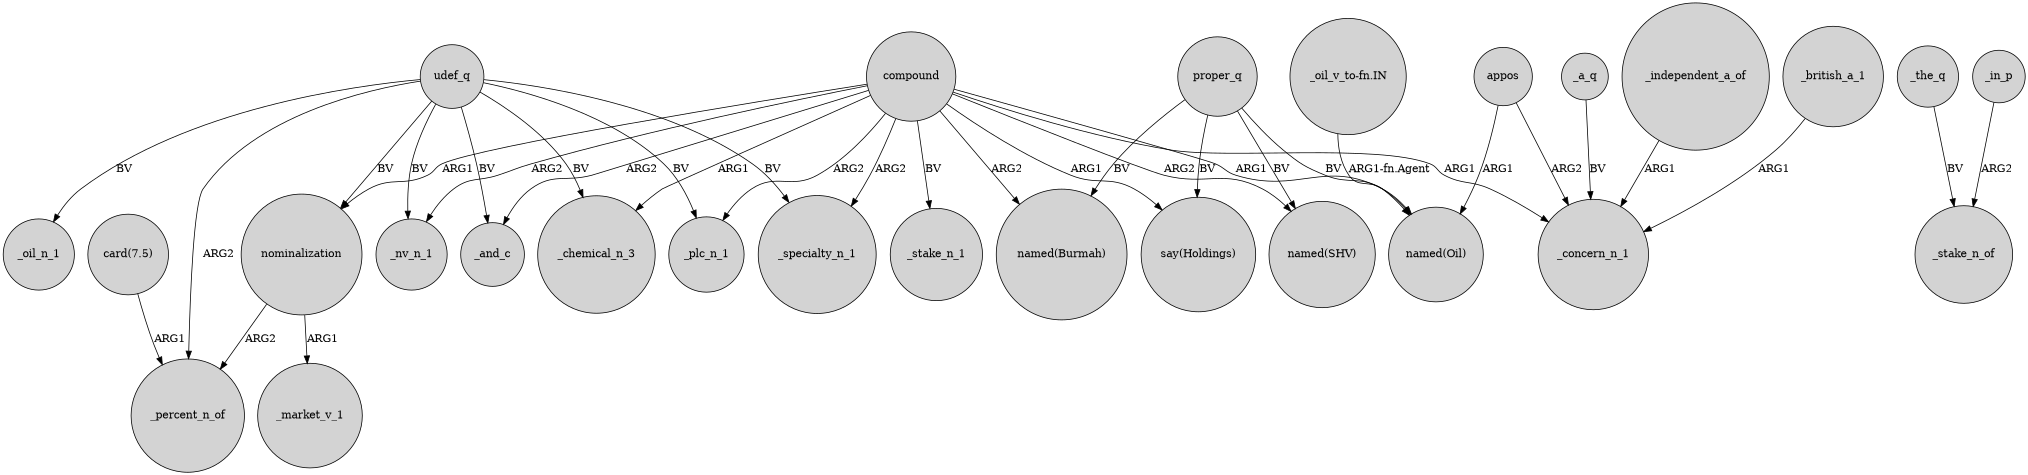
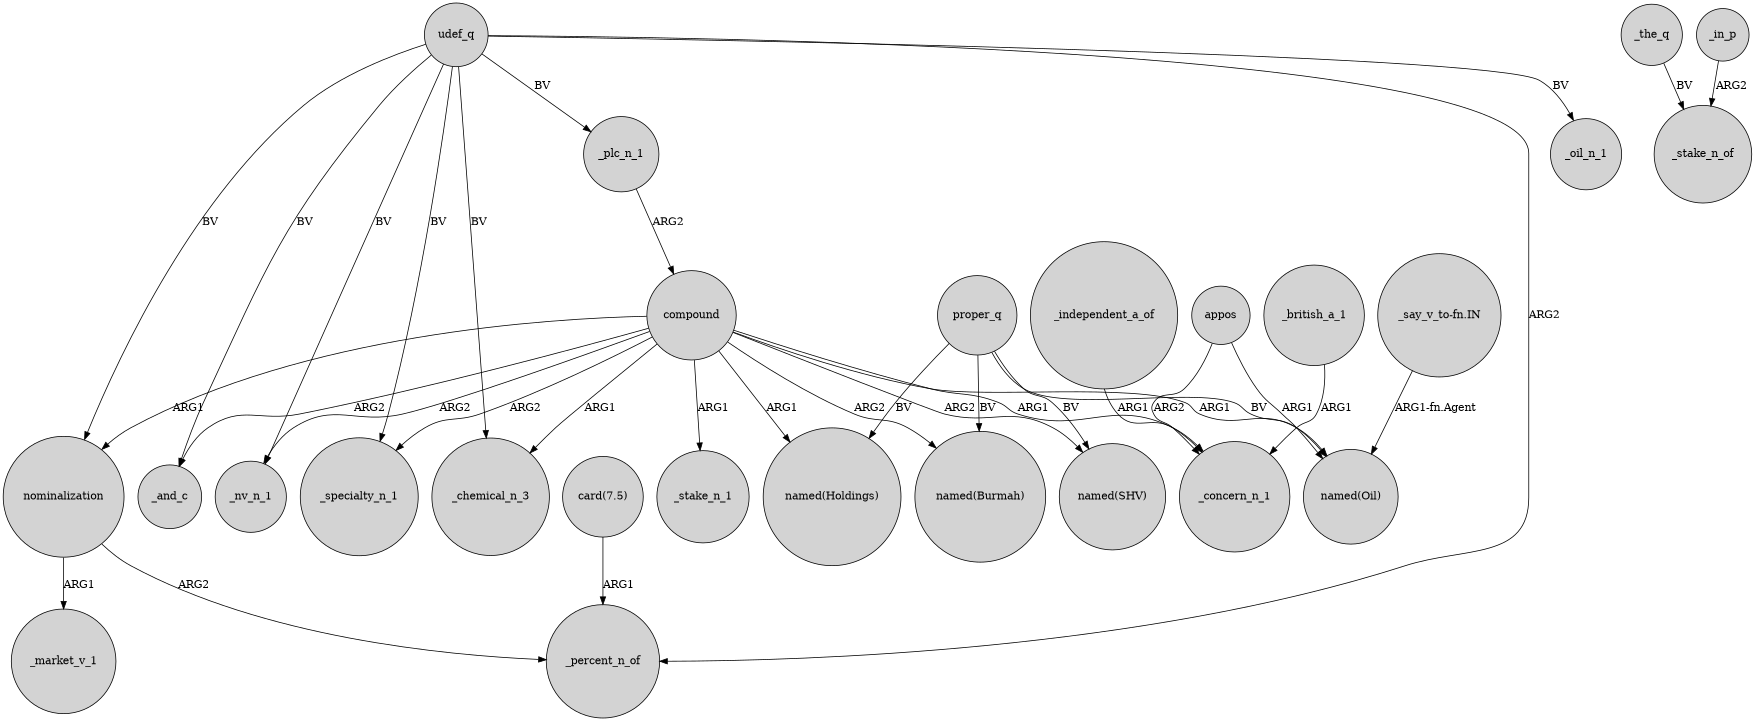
node "_oil_v_to-fn.IN": label "_oil_v_to-fn.IN" -> "_say_v_to-fn.IN"
node "_a_q": removed
edge "compound" -> "_stake_n_1": label "BV" -> "ARG1"
edge "compound" -> "_plc_n_1": reversed
node "say(Holdings)": label "say(Holdings)" -> "named(Holdings)"
